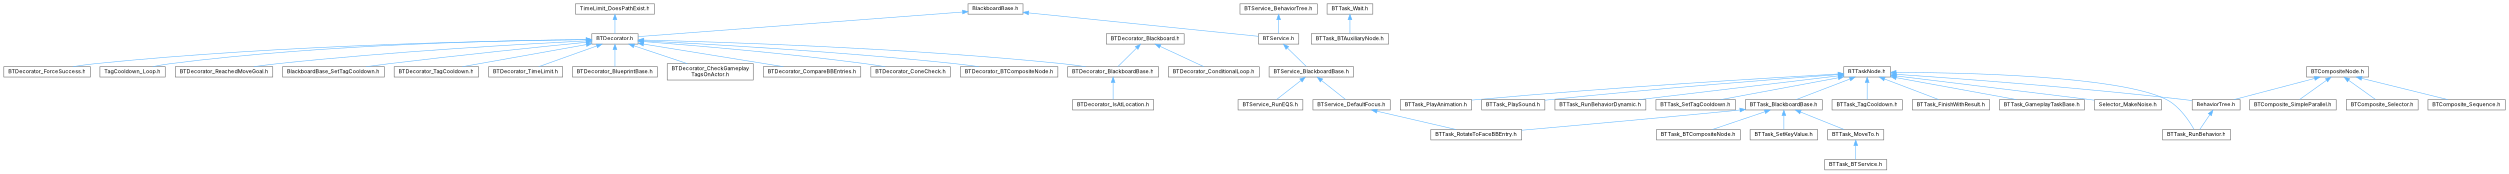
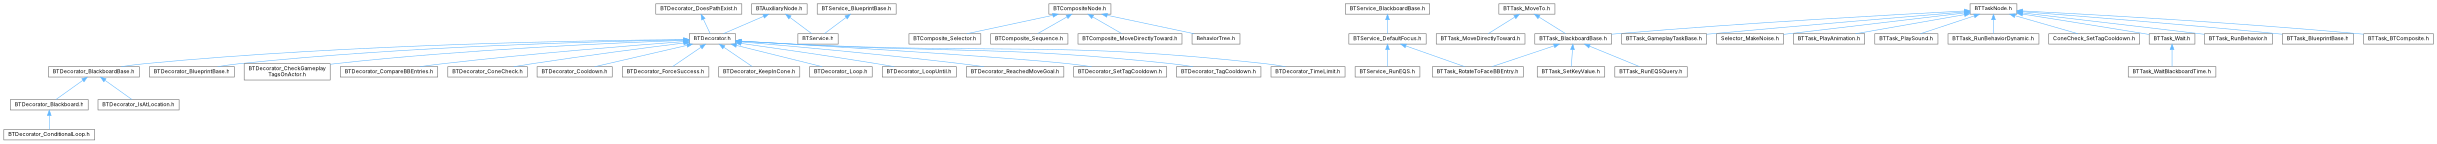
node "TimeLimit_DoesPathExist.h": label "TimeLimit_DoesPathExist.h" -> "BTDecorator_DoesPathExist.h"
node "BlackboardBase.h": label "BlackboardBase.h" -> "BTAuxiliaryNode.h"
node "BTService_BehaviorTree.h": label "BTService_BehaviorTree.h" -> "BTService_BlueprintBase.h"
node "BTTask_BTAuxiliaryNode.h": label "BTTask_BTAuxiliaryNode.h" -> "BTTask_WaitBlackboardTime.h"
edge "BTDecorator_BlackboardBase.h" -> "BTDecorator_Blackboard.h": reversed
edge "BTService_BlackboardBase.h" -> "BTService.h": removed
node "TagCooldown_Loop.h": label "TagCooldown_Loop.h" -> "BTDecorator_Loop.h"
node "BlackboardBase_SetTagCooldown.h": label "BlackboardBase_SetTagCooldown.h" -> "BTDecorator_SetTagCooldown.h"
node "BTDecorator_KeepInCone.h": added
node "BTDecorator_LoopUntil.h": added
node "BTDecorator_BTCompositeNode.h": label "BTDecorator_BTCompositeNode.h" -> "BTDecorator_Cooldown.h"
edge "BehaviorTree.h" -> "BTTaskNode.h": now "BTTask_Wait.h" -> "BTTaskNode.h"
edge "BTService_RunEQS.h" -> "BTService_BlackboardBase.h": now "BTService_RunEQS.h" -> "BTService_DefaultFocus.h"
node "BTTask_SetTagCooldown.h": label "BTTask_SetTagCooldown.h" -> "ConeCheck_SetTagCooldown.h"
node "BTTask_TagCooldown.h": label "BTTask_TagCooldown.h" -> "BTTask_BlueprintBase.h"
node "BTTask_FinishWithResult.h": label "BTTask_FinishWithResult.h" -> "BTTask_BTComposite.h"
node "BTComposite_SimpleParallel.h": label "BTComposite_SimpleParallel.h" -> "BTComposite_MoveDirectlyToward.h"
edge "BTTask_MoveTo.h" -> "BTTask_BlackboardBase.h": reversed
edge "BTTask_RunBehavior.h" -> "BehaviorTree.h": removed
node "BTTask_BTCompositeNode.h": label "BTTask_BTCompositeNode.h" -> "BTTask_RunEQSQuery.h"
node "BTTask_BTService.h": label "BTTask_BTService.h" -> "BTTask_MoveDirectlyToward.h"
